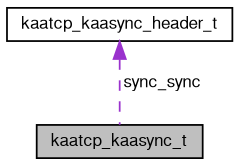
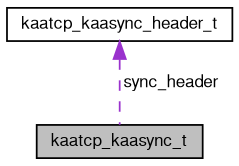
edge "kaatcp_kaasync_t" -> "kaatcp_kaasync_header_t": label " sync_sync" -> " sync_header"
